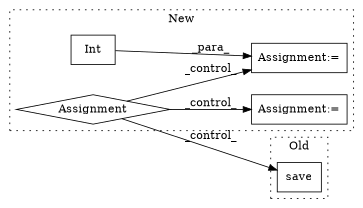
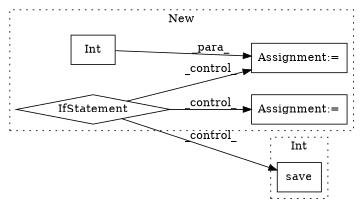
node "Assignment": label "Assignment" -> "IfStatement"
cluster "Old": label "Old" -> "Int"
